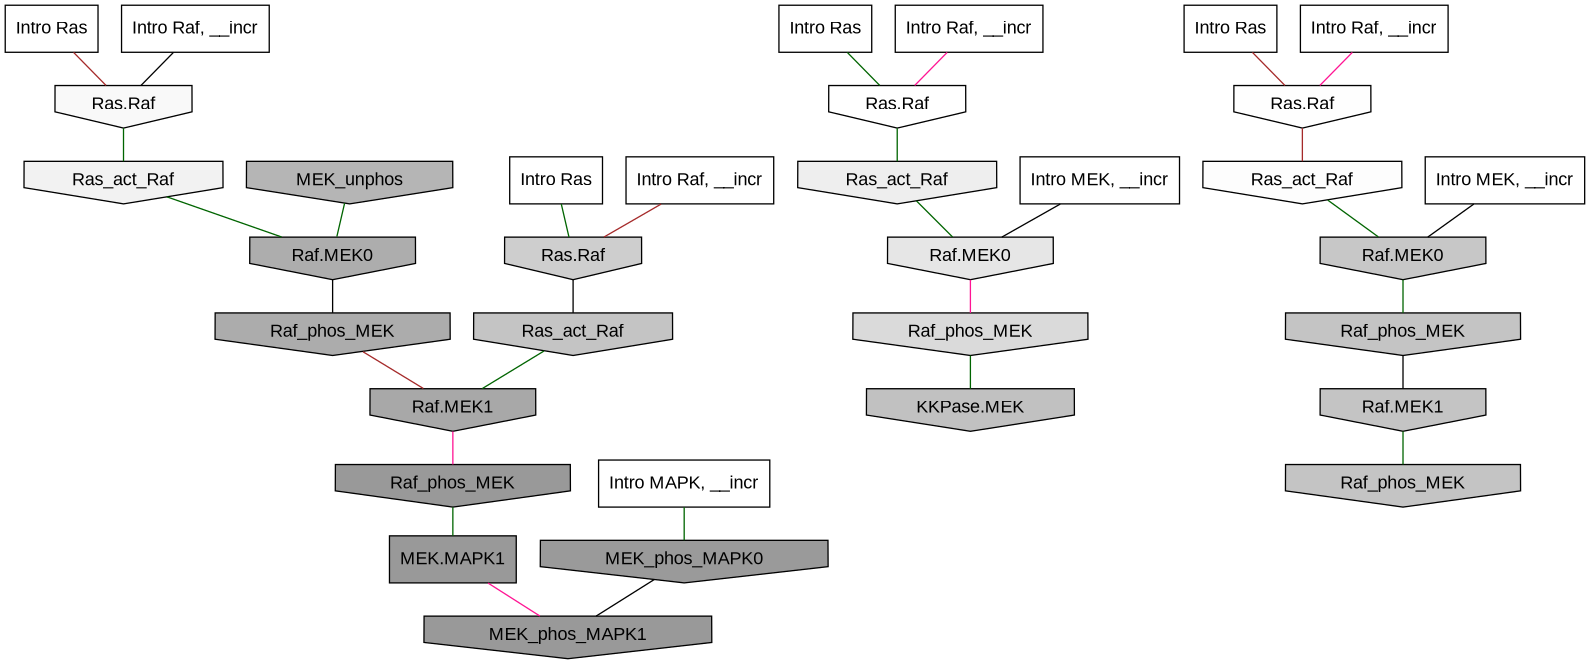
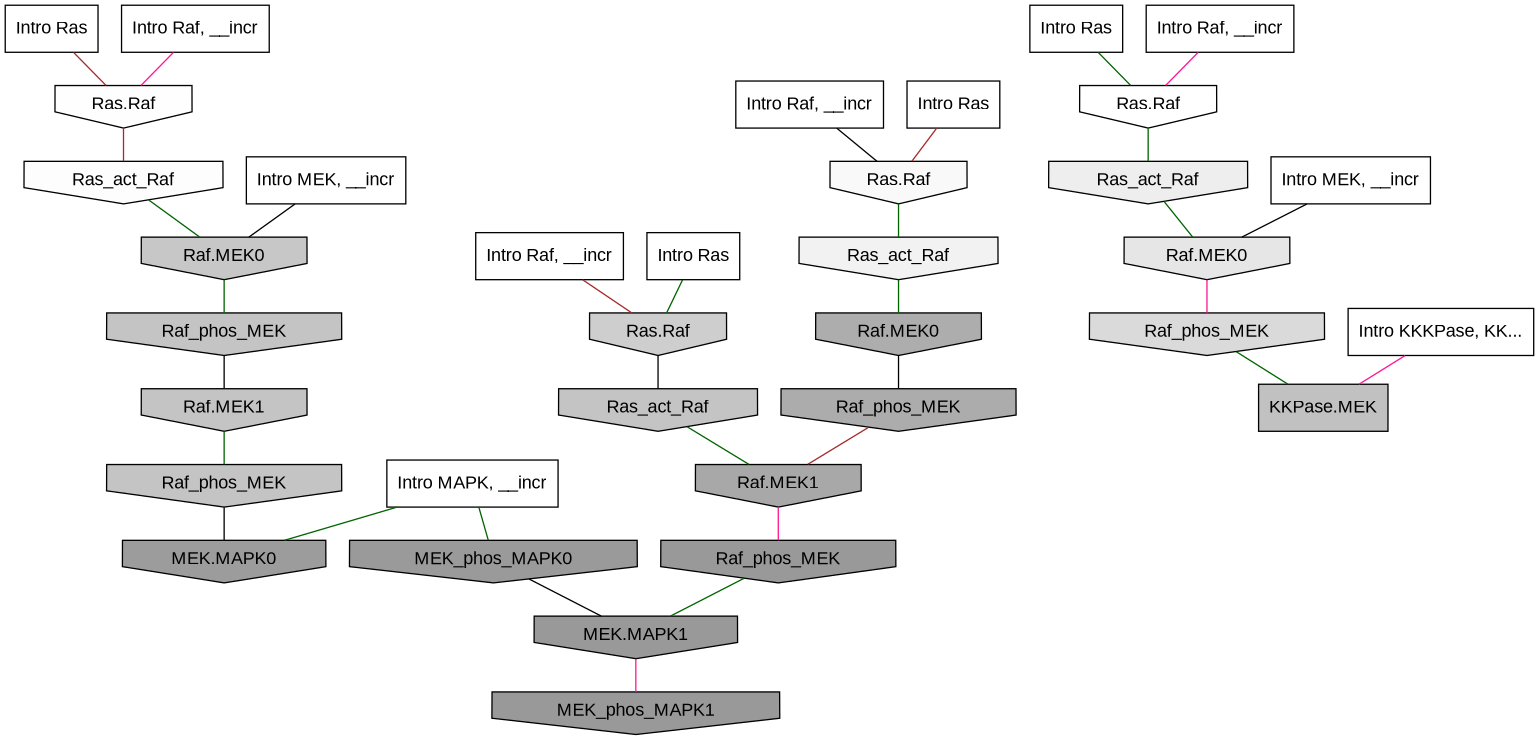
node "MEK_unphos": removed
node "Intro KKKPase, KK...": added
node "KKPase.MEK": shape invhouse -> box
node "MEK.MAPK0": added
node "MEK.MAPK1": shape box -> invhouse
edge "MEK_phos_MAPK0" -- "MEK_phos_MAPK1": now "MEK_phos_MAPK0" -- "MEK.MAPK1"
